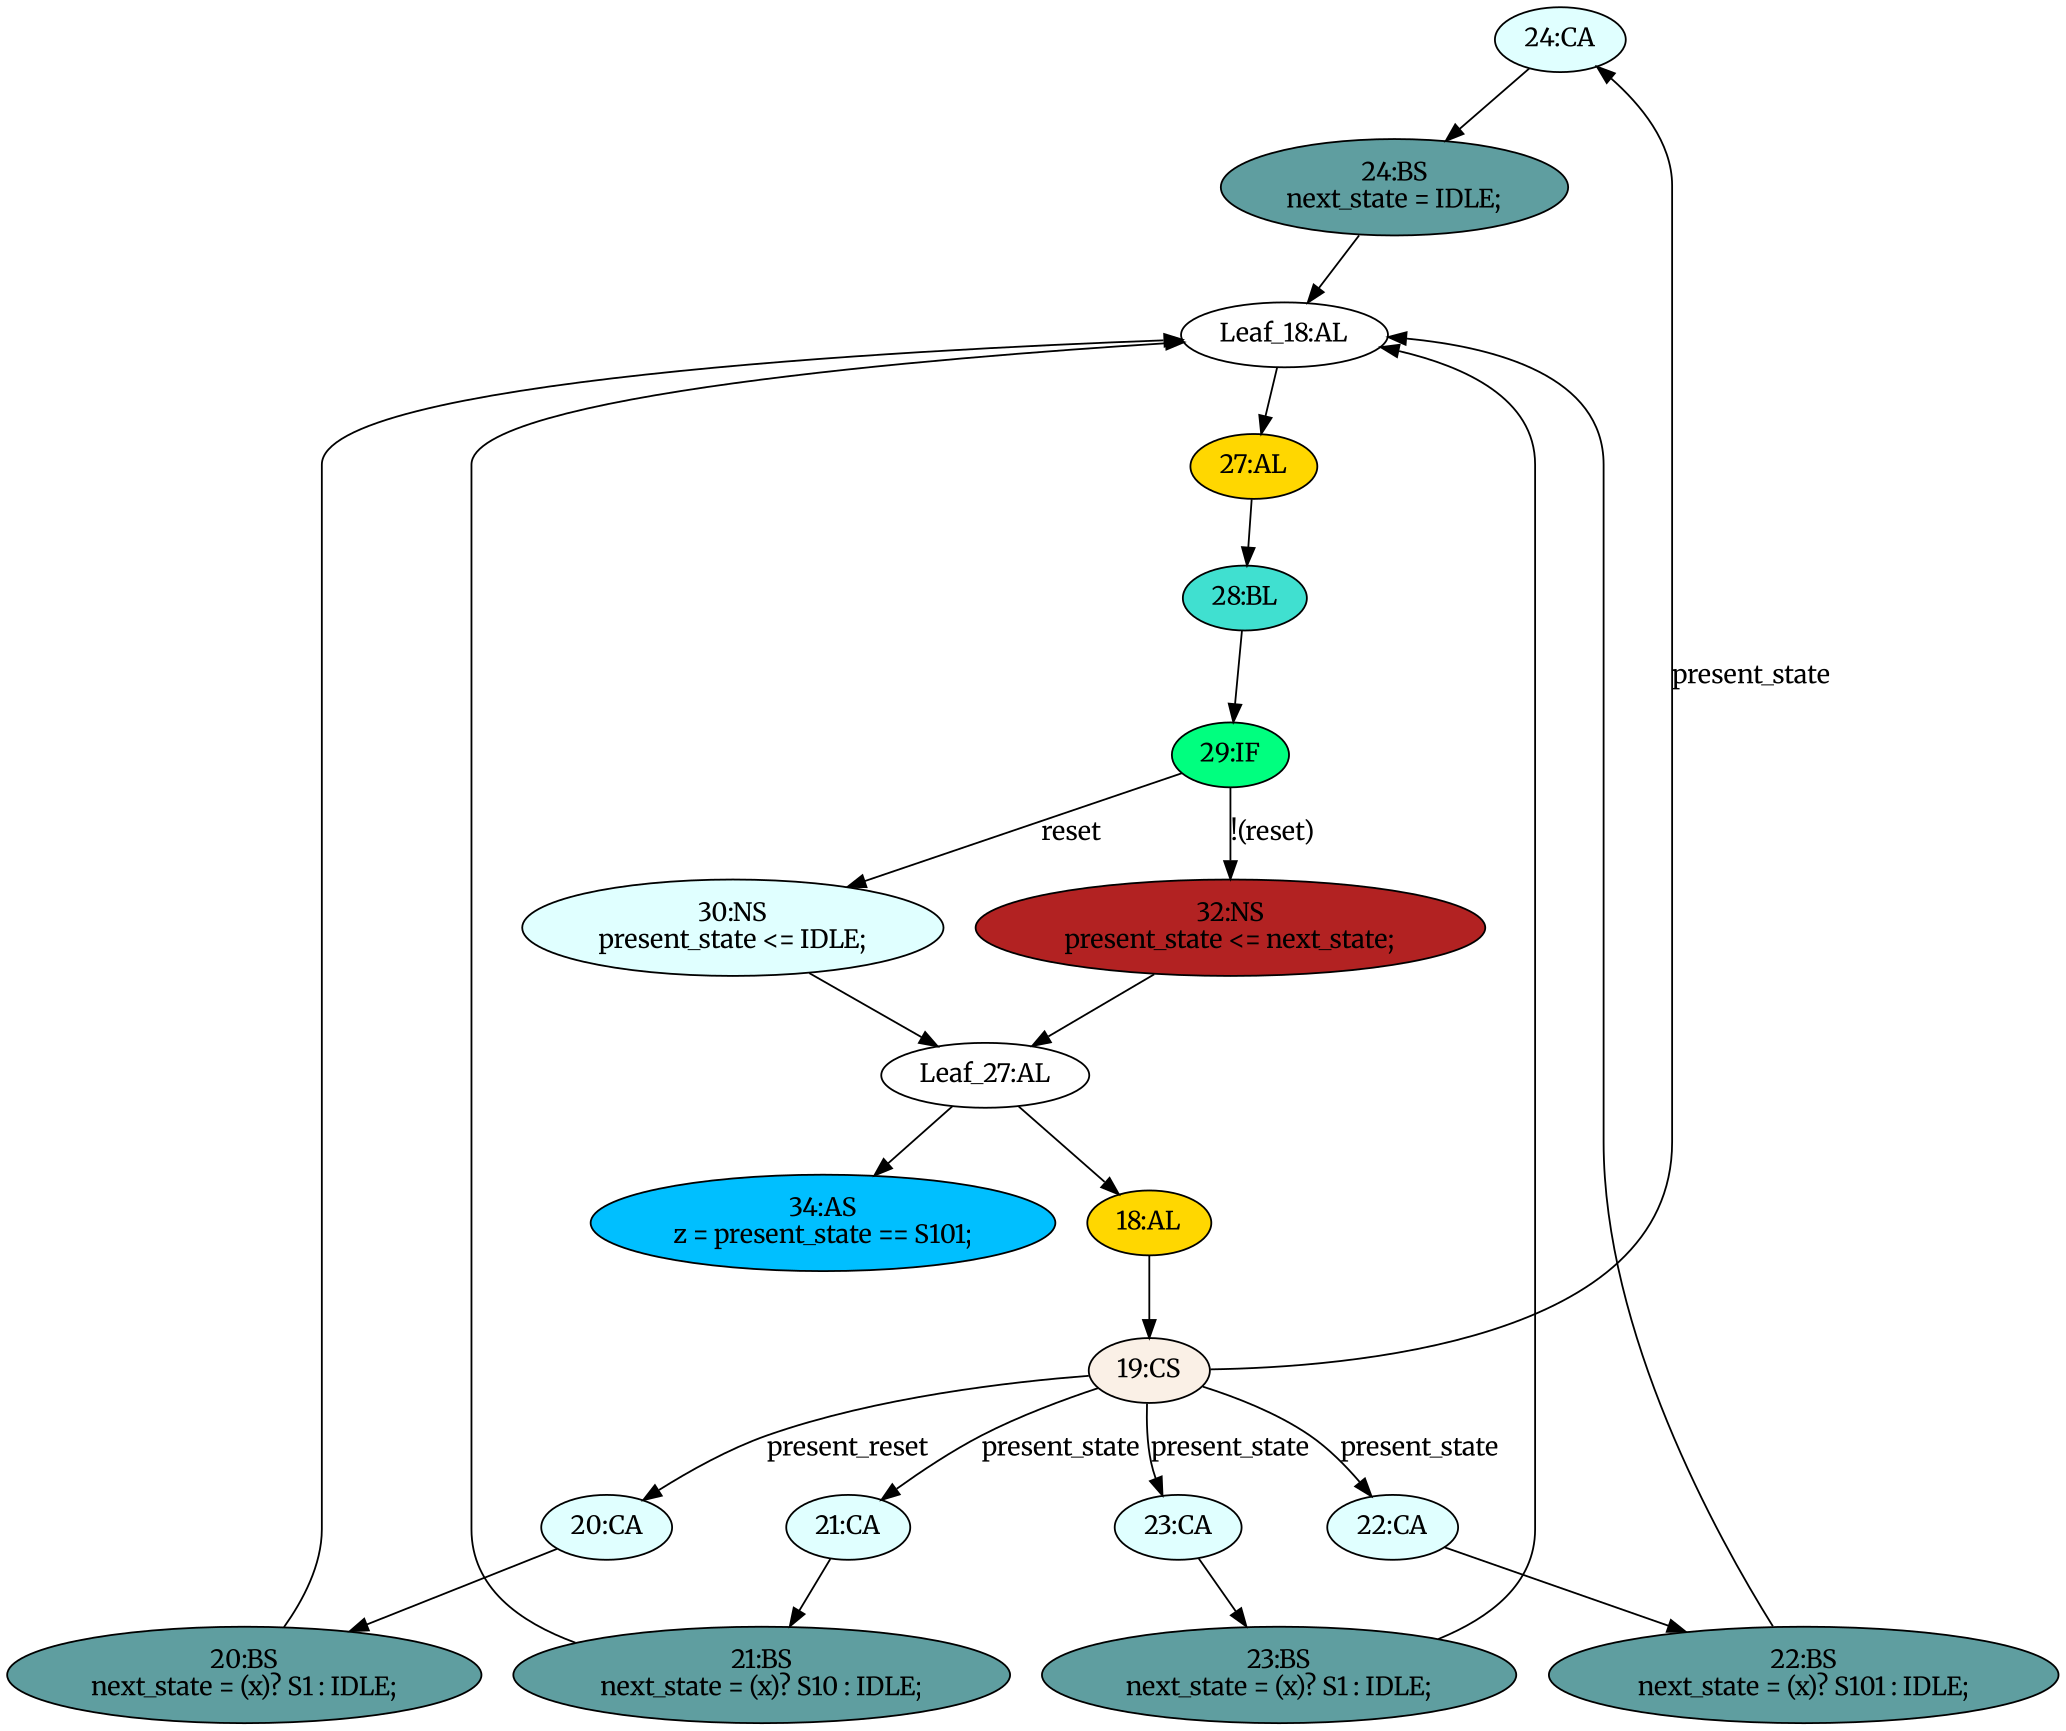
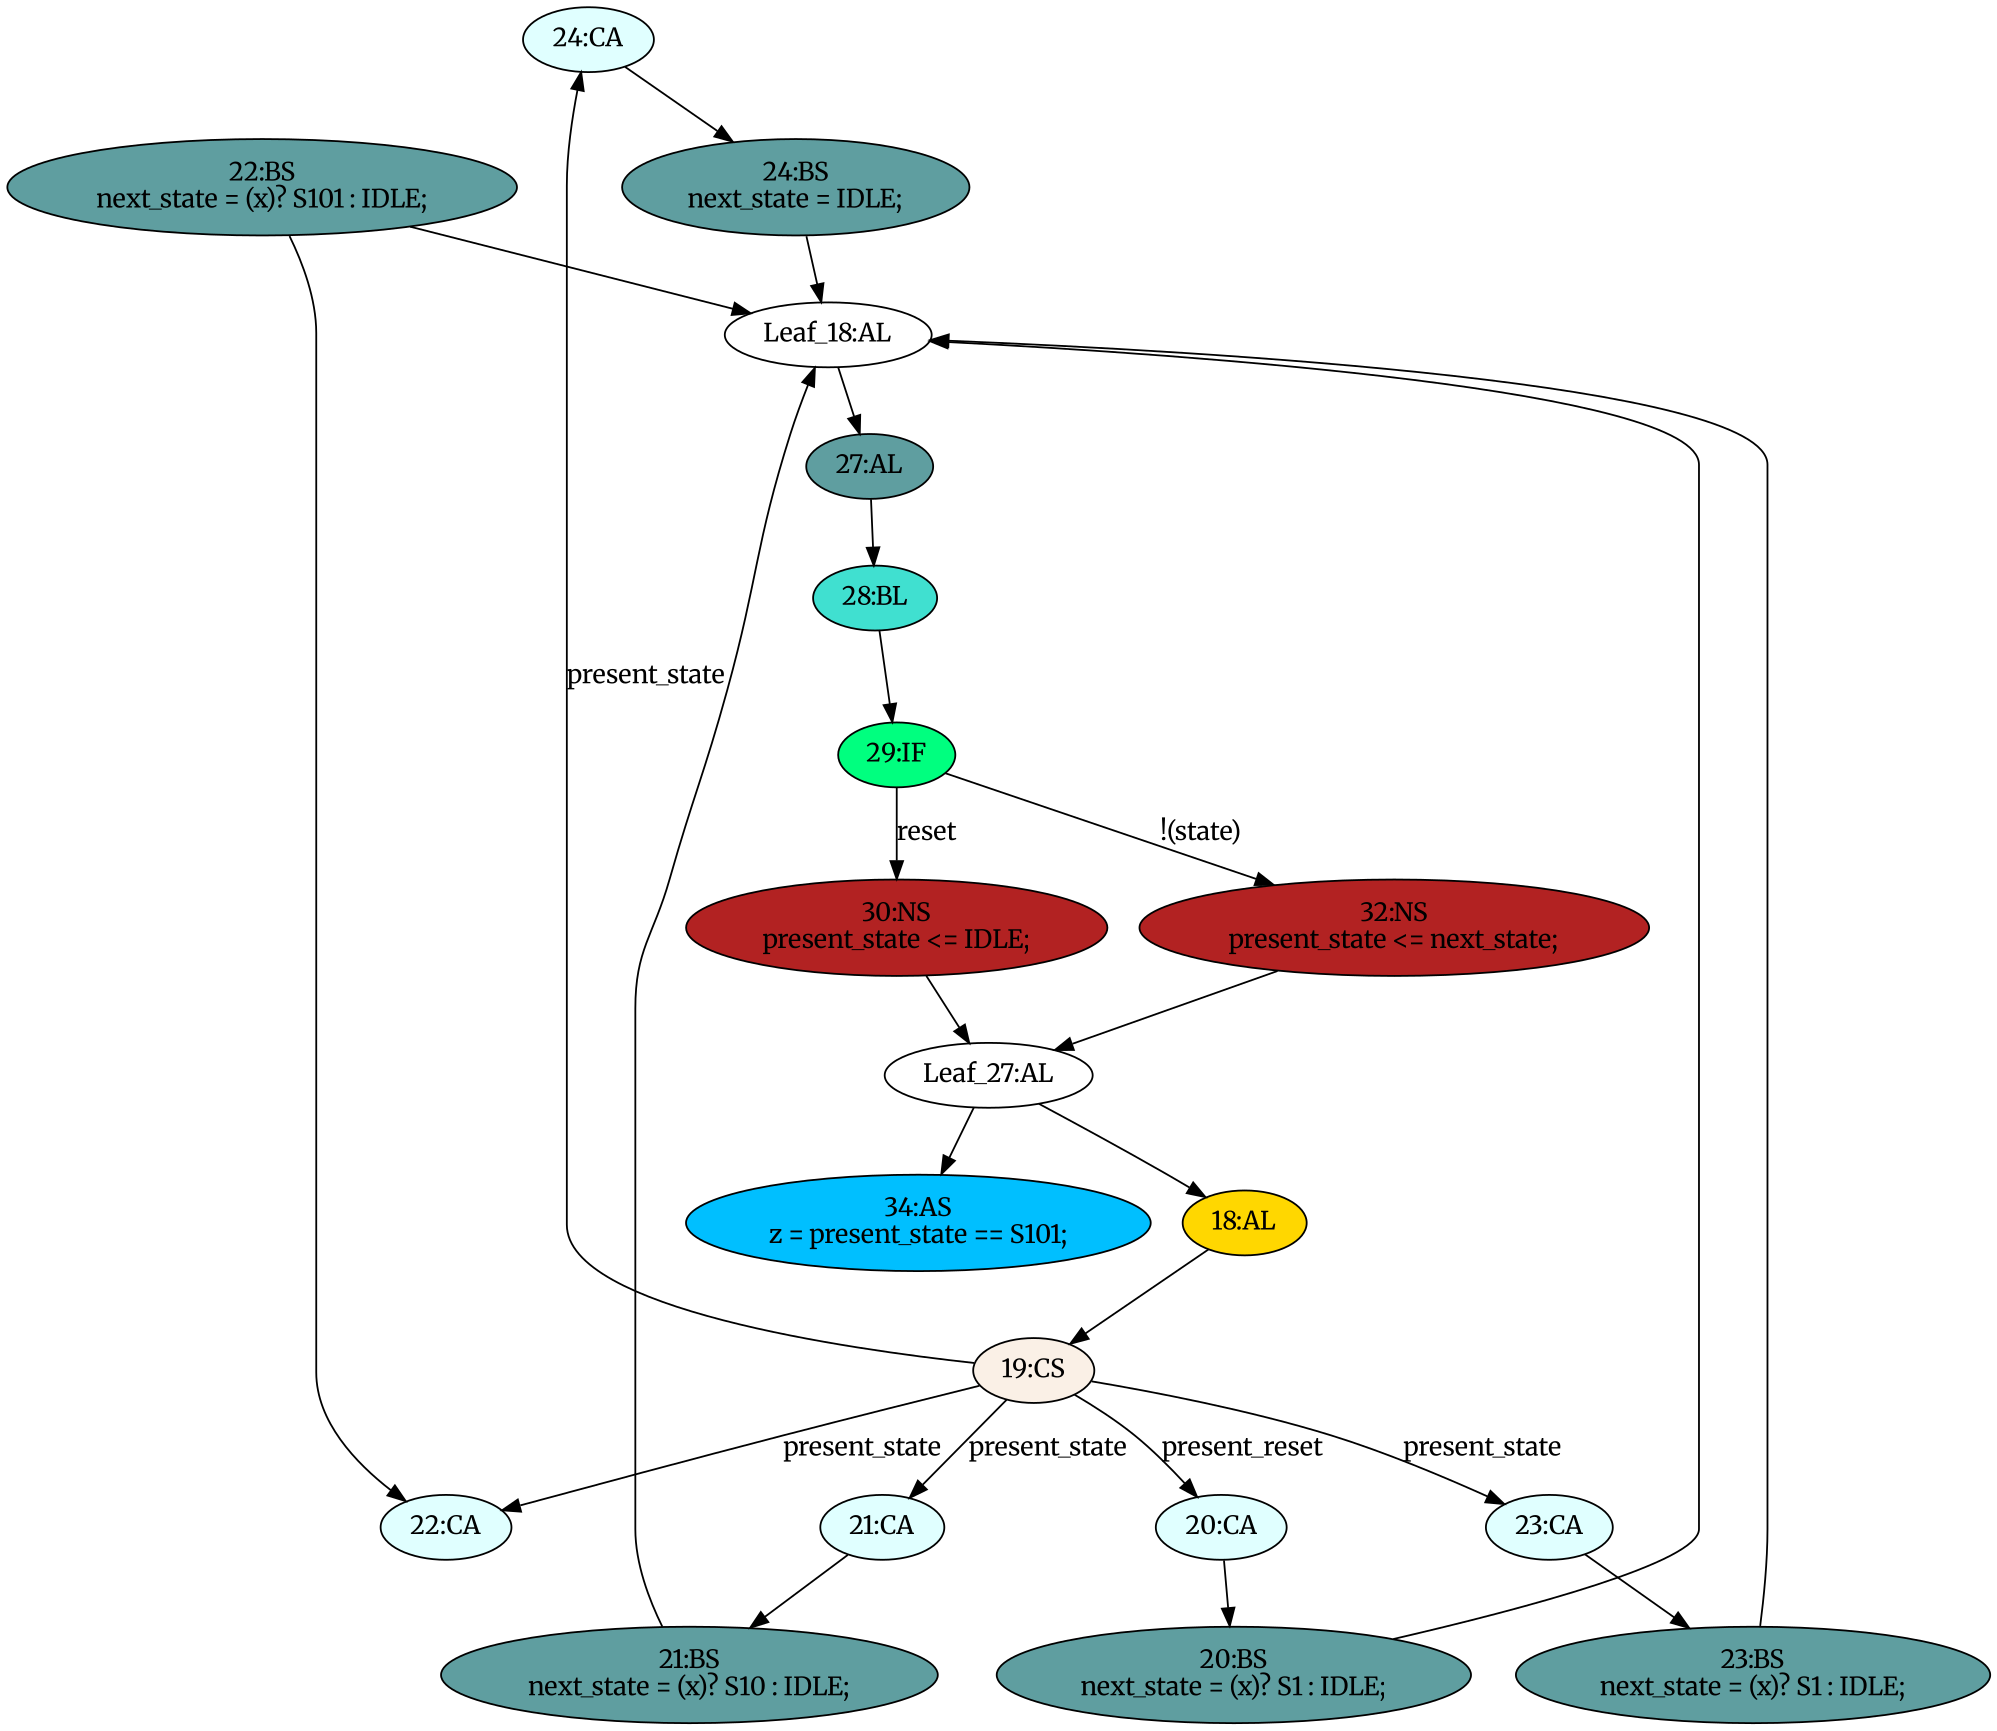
node "27:AL": fillcolor gold -> cadetblue
edge "29:IF" -> "32:NS present_state <= next_state;": label "!(reset)" -> "!(state)"
node "30:NS present_state <= IDLE;": fillcolor lightcyan -> firebrick
edge "22:CA" -> "22:BS next_state = (x)? S101 : IDLE;": reversed
